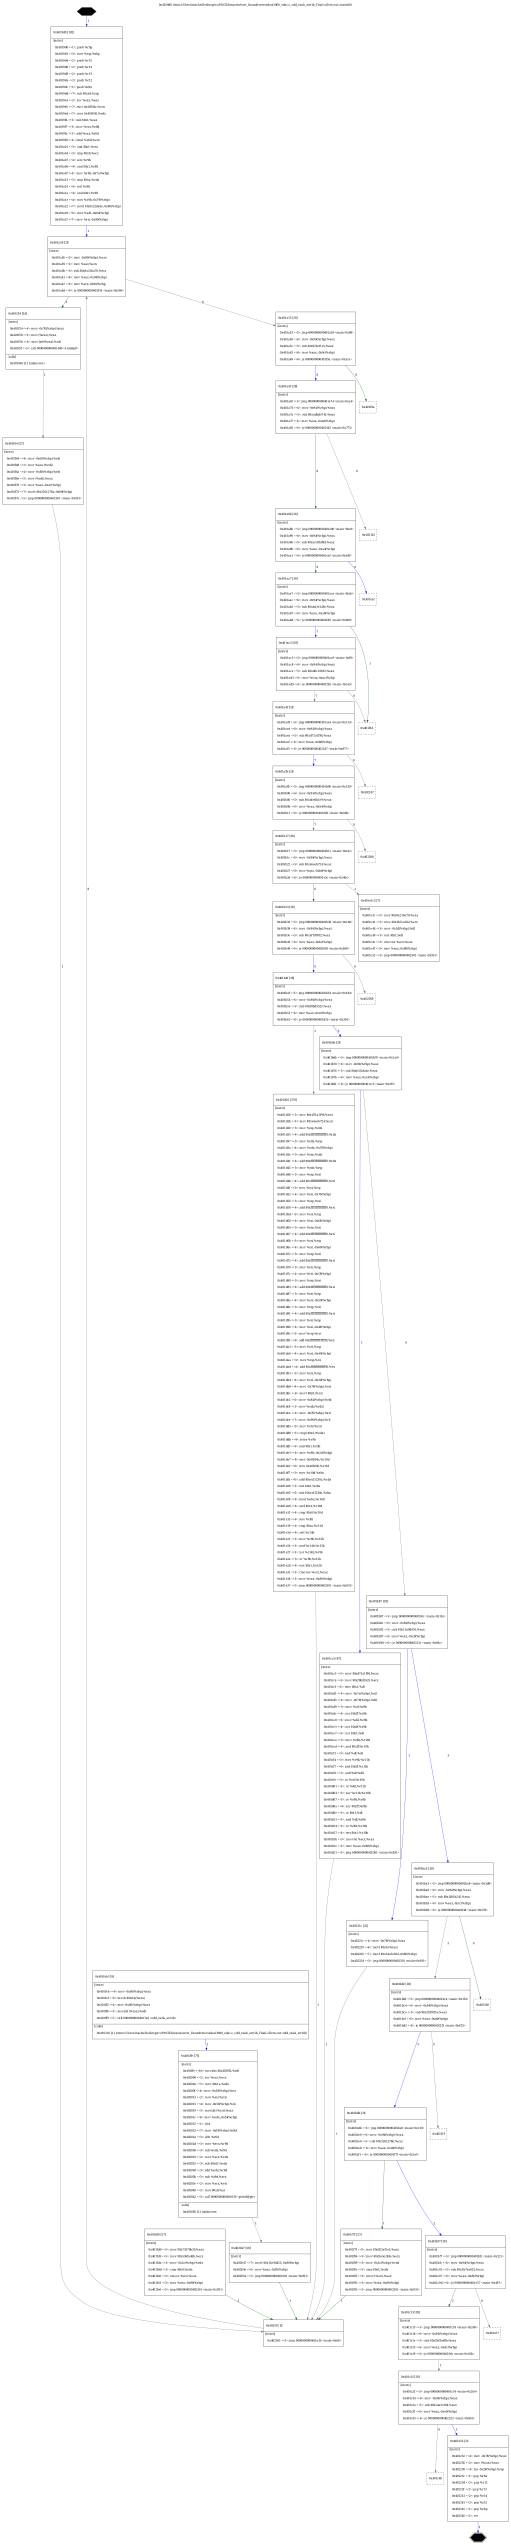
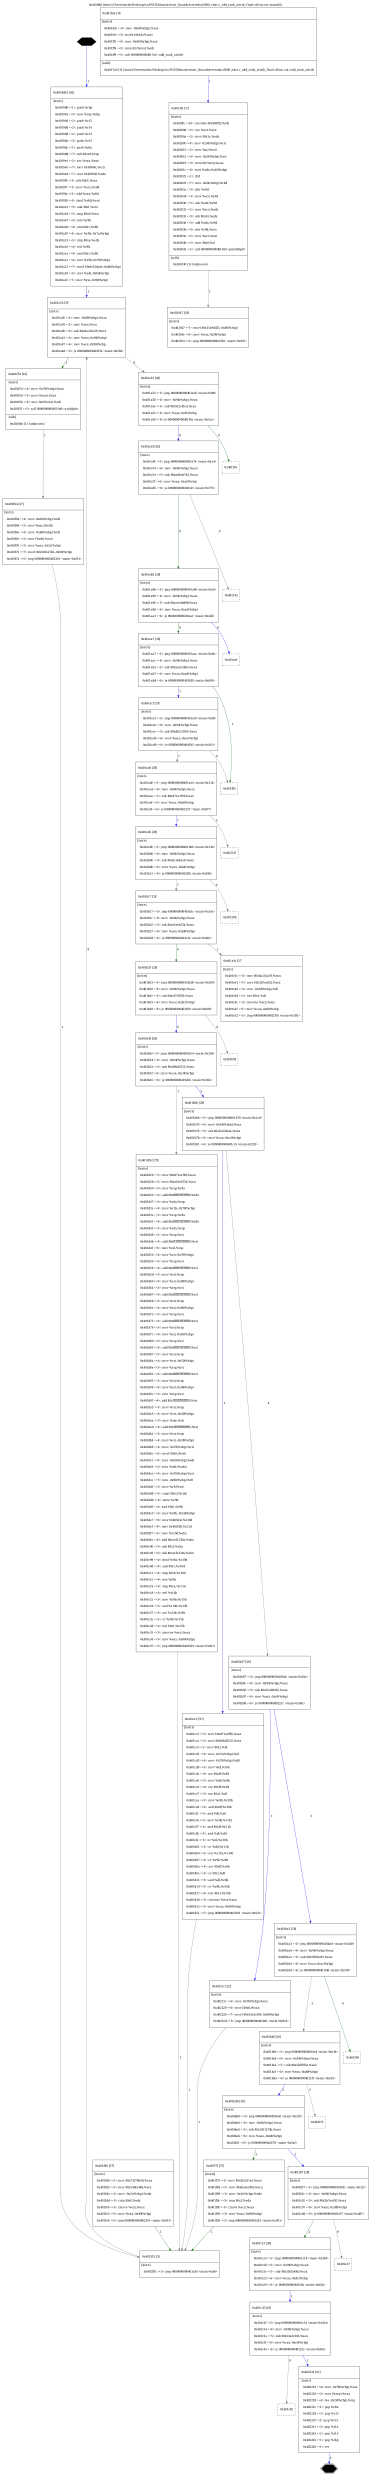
edge "0x402047 [18]" -> "0x402301 [5]": removed, label "1"
edge "0x401c13 [28]" -> "0x401c2f [28]": color gray40 -> blue
